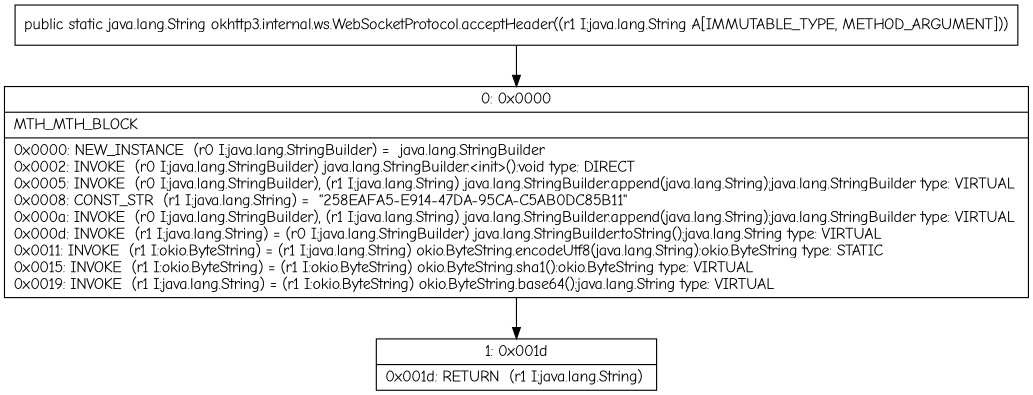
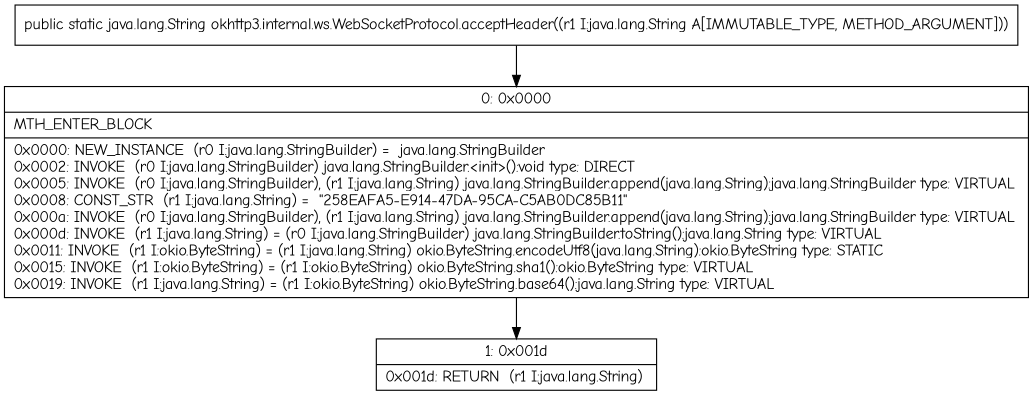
node "0: 0x0000": text "MTH_MTH_BLOCK" -> "MTH_ENTER_BLOCK"
